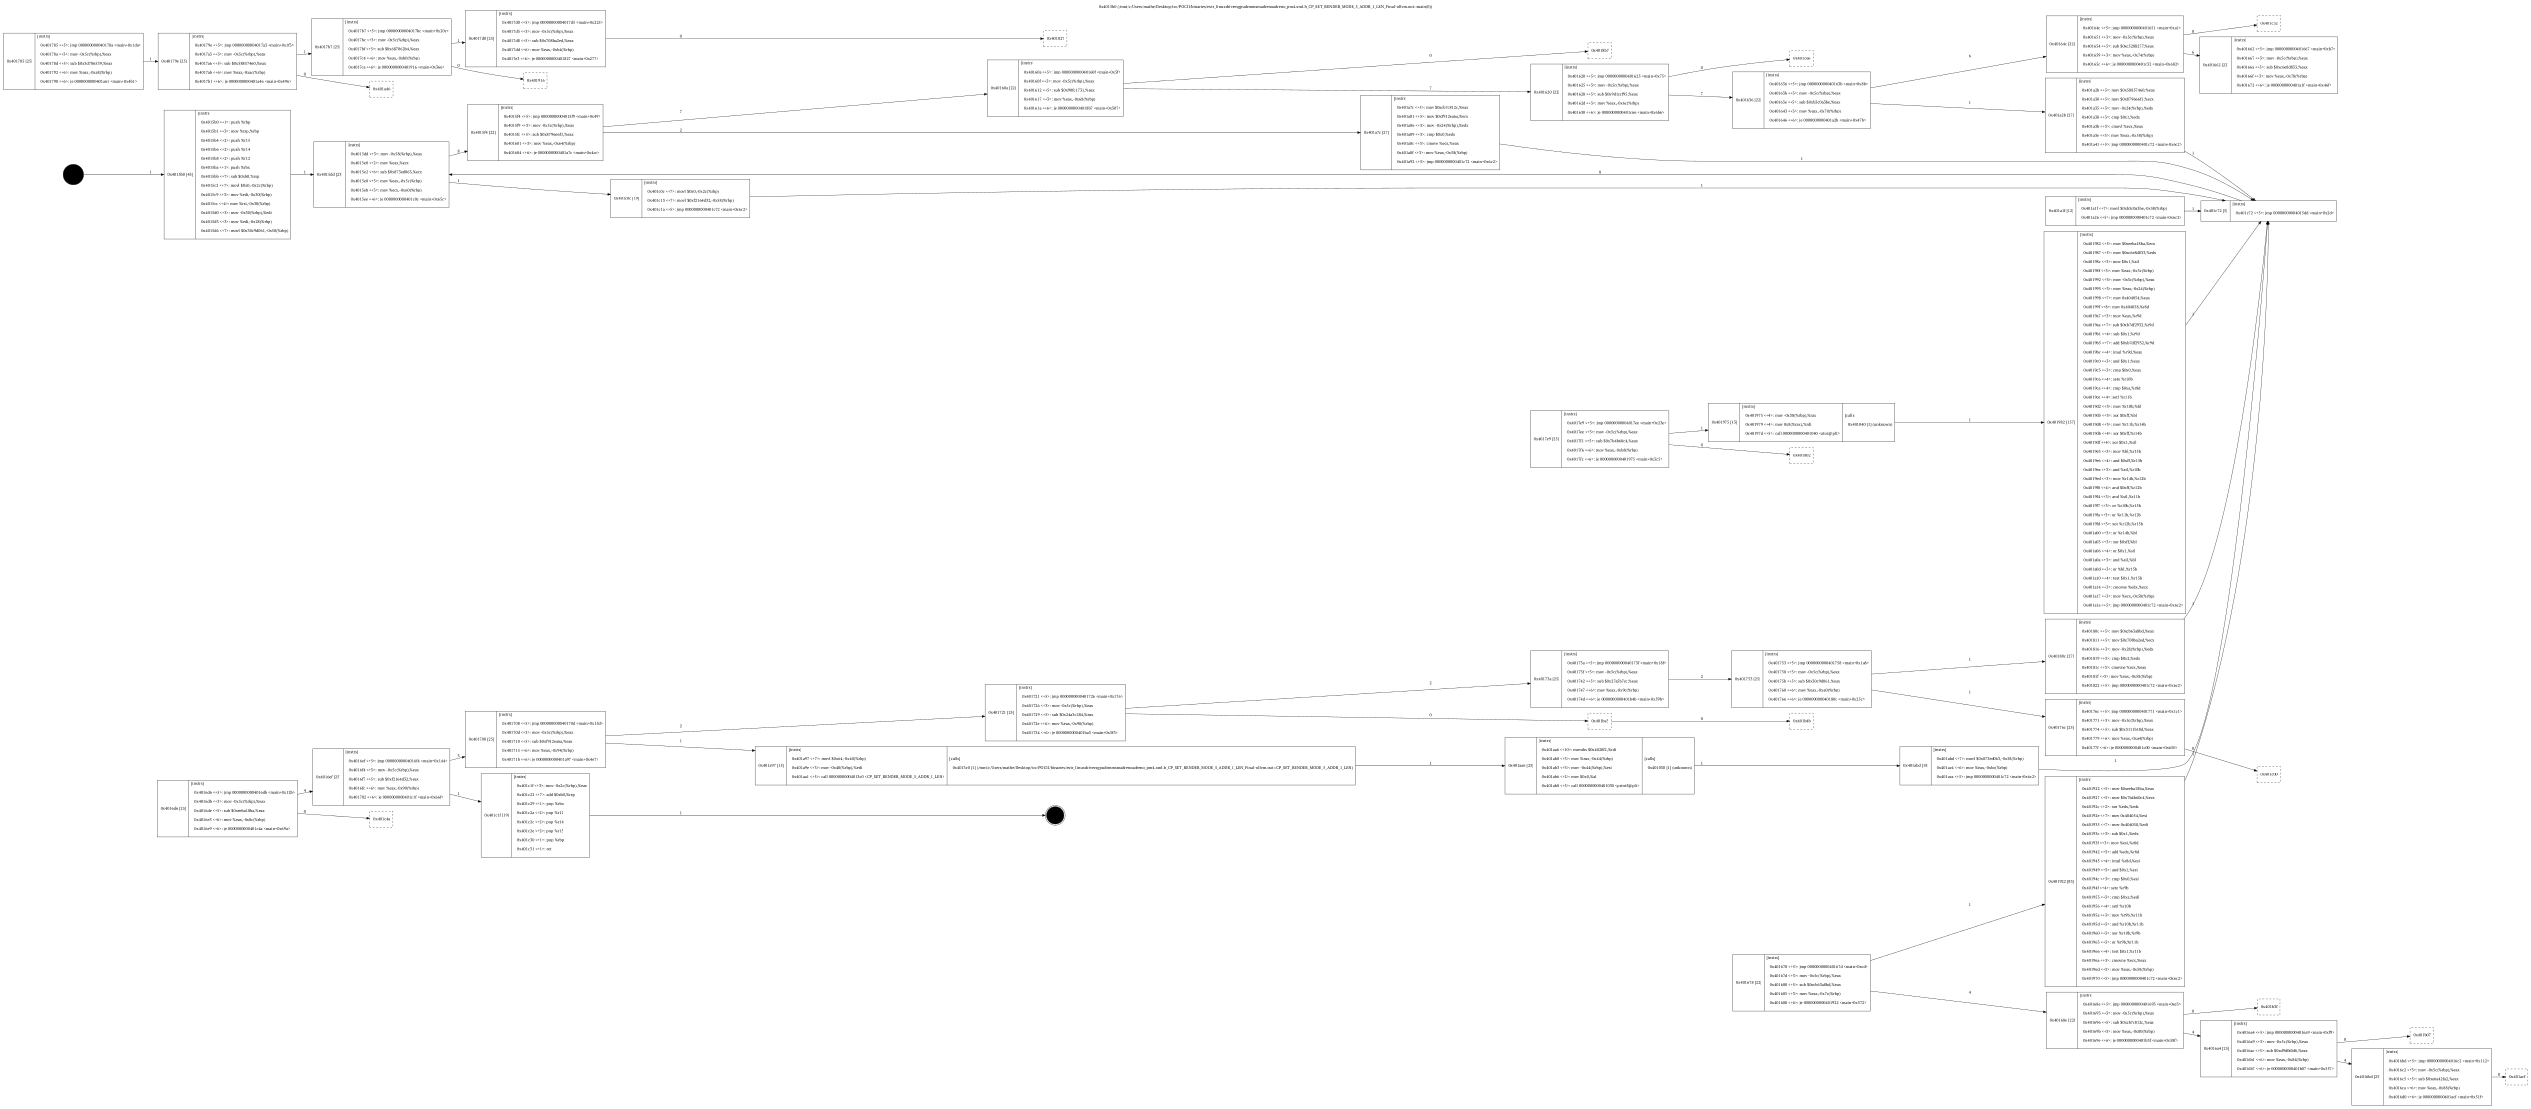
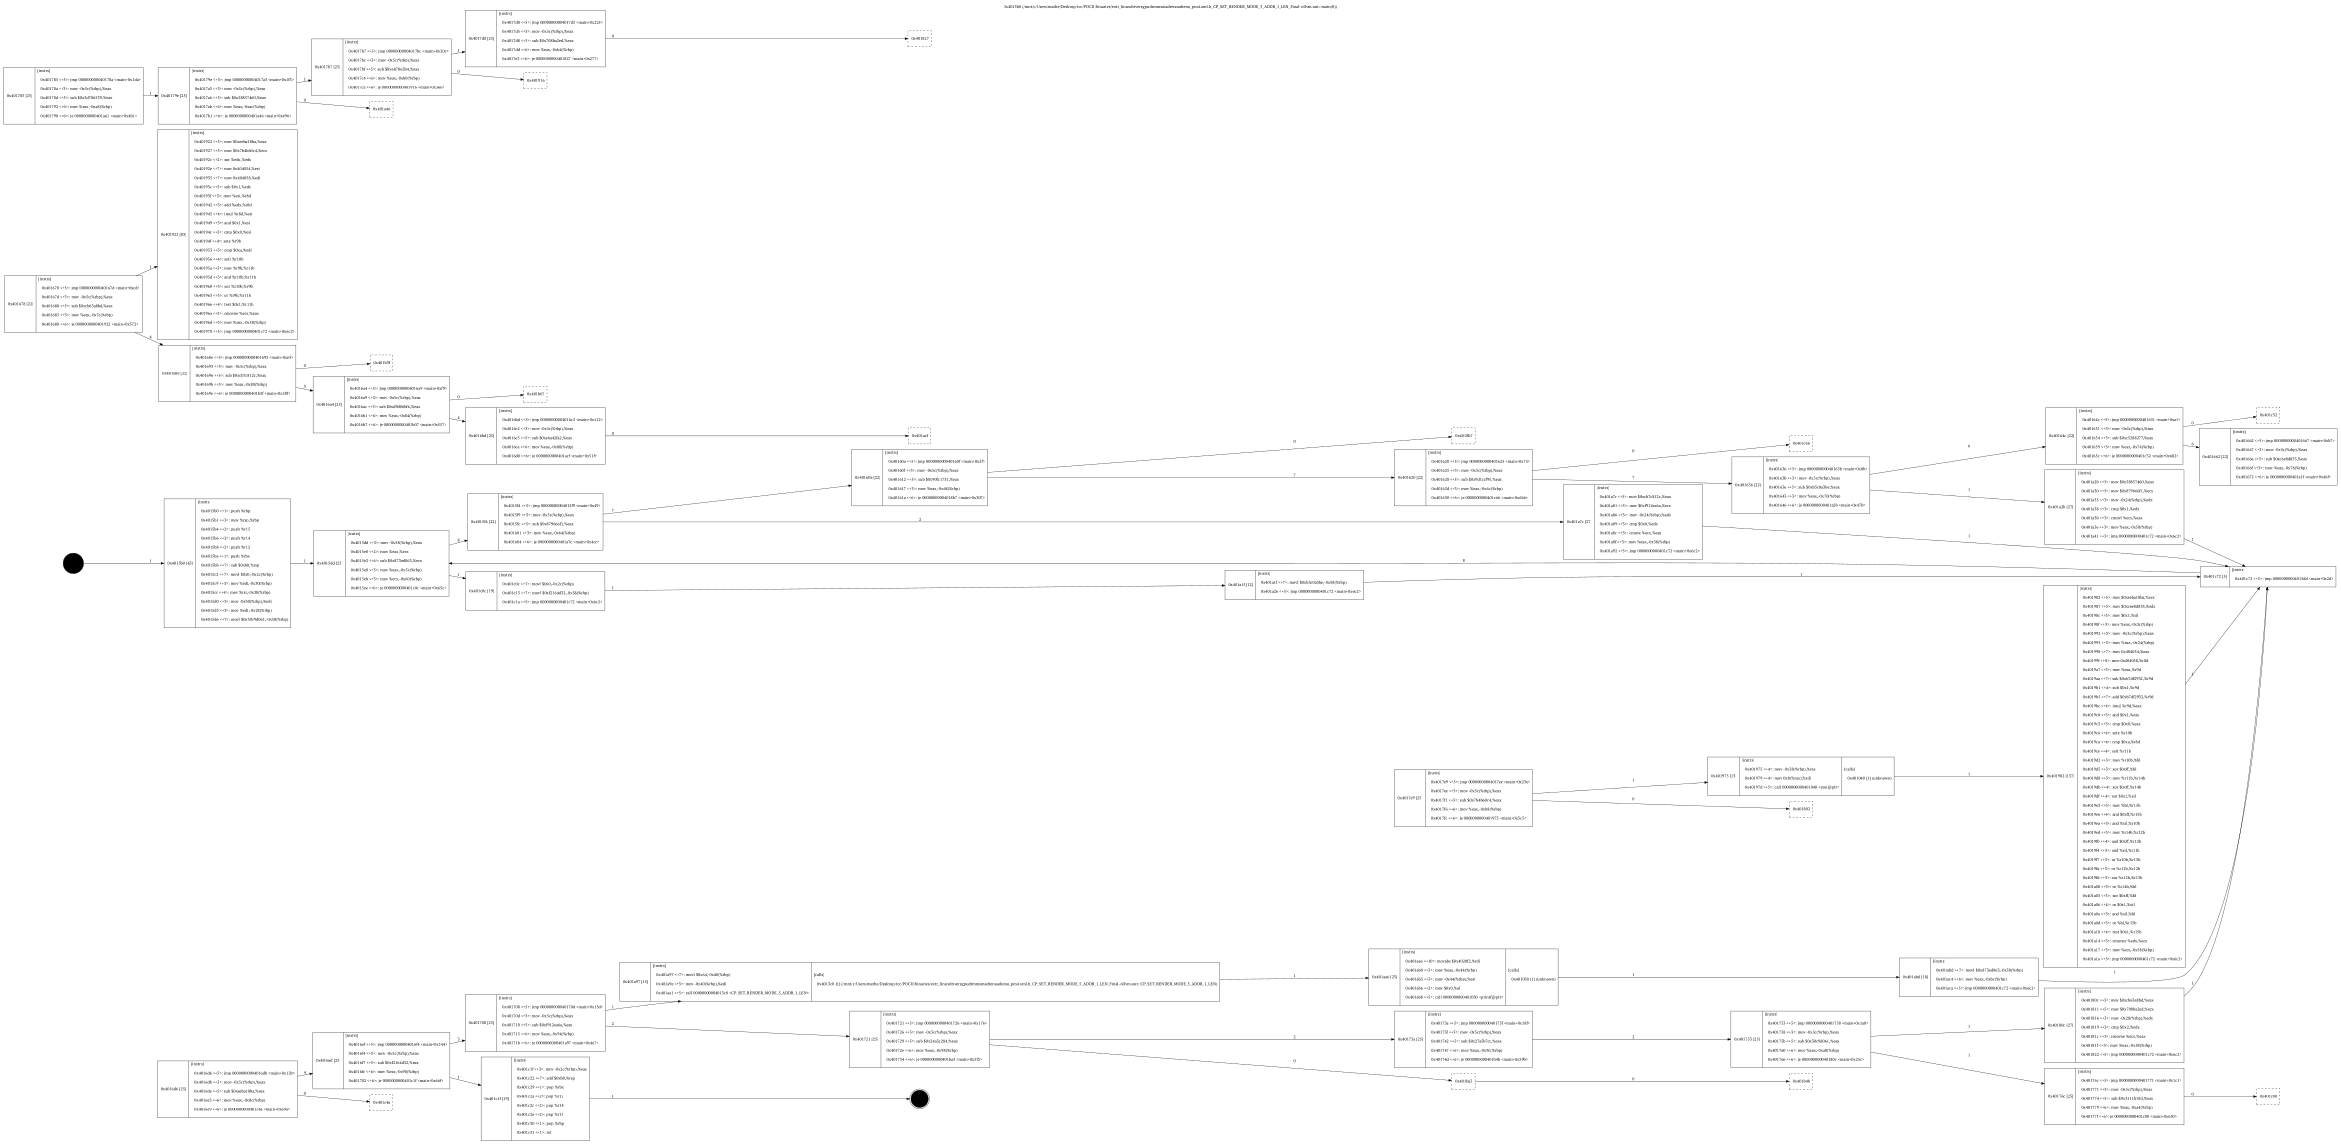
edge "0x401c0c [19]" -> "0x401c72 [5]": now "0x401c0c [19]" -> "0x401a1f [12]"
edge "0x401922 [83]" -> "0x401c72 [5]": removed, label "1"
edge "0x40168e [22]" -> "0x4016a4 [25]": label " 4" -> " 3"
